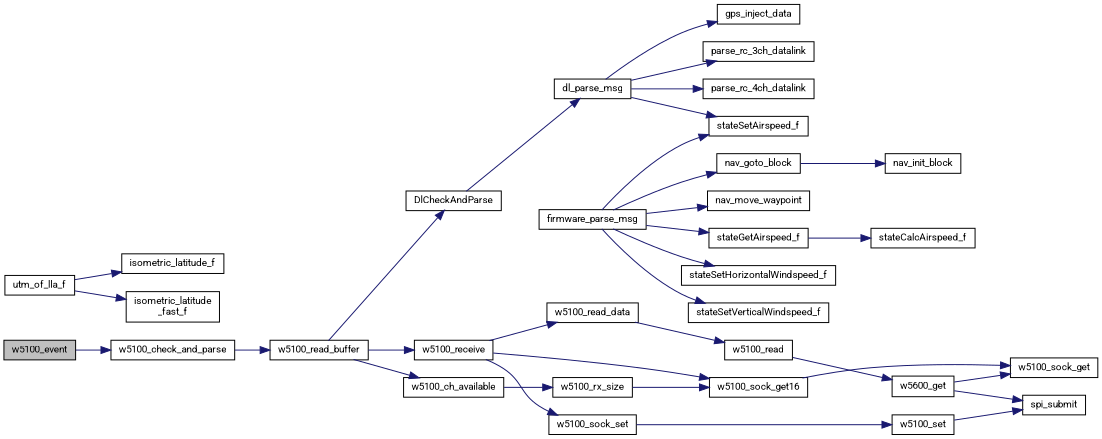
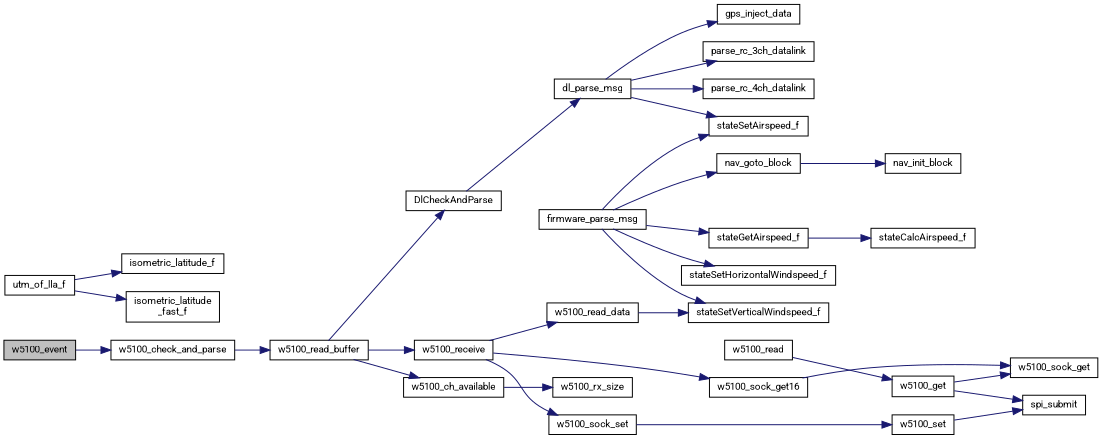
node "nav_move_waypoint": removed
edge "w5100_read_data" -> "w5100_read": now "w5100_read_data" -> "stateSetVerticalWindspeed_f"
node "w5600_get": label "w5600_get" -> "w5100_get"
edge "w5100_rx_size" -> "w5100_sock_get16": removed
